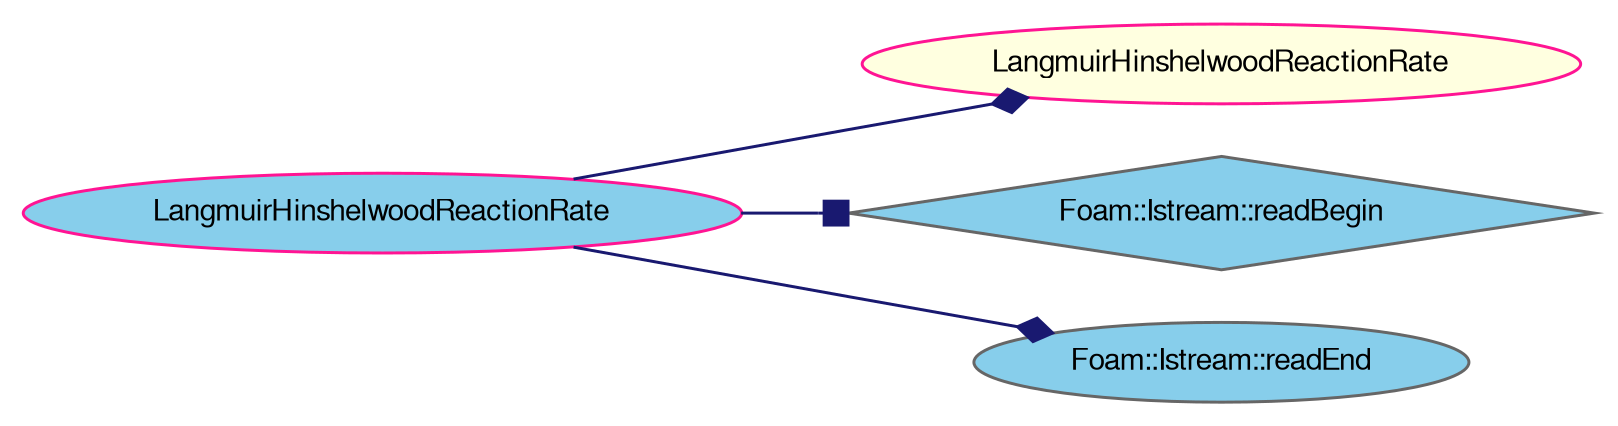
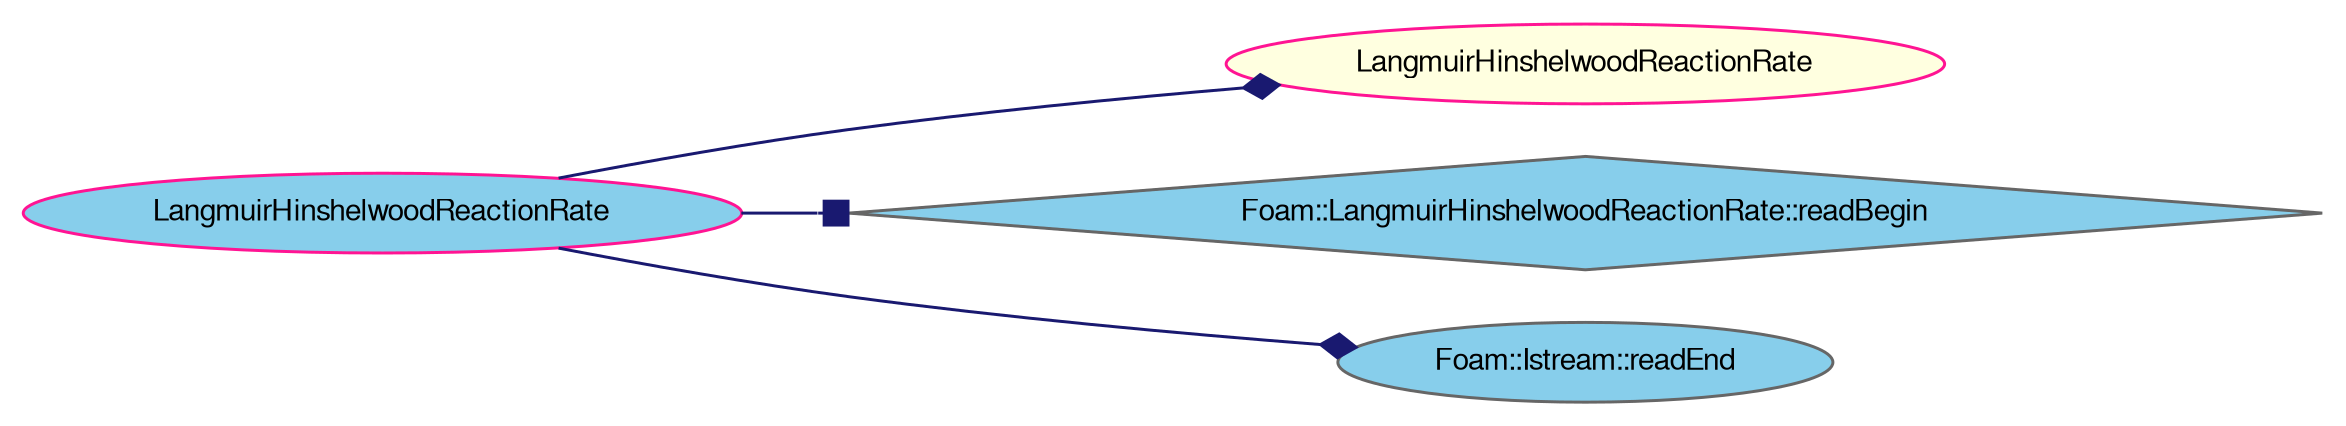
node "Foam::Istream::readBegin": label "Foam::Istream::readBegin" -> "Foam::LangmuirHinshelwoodReactionRate::readBegin"
